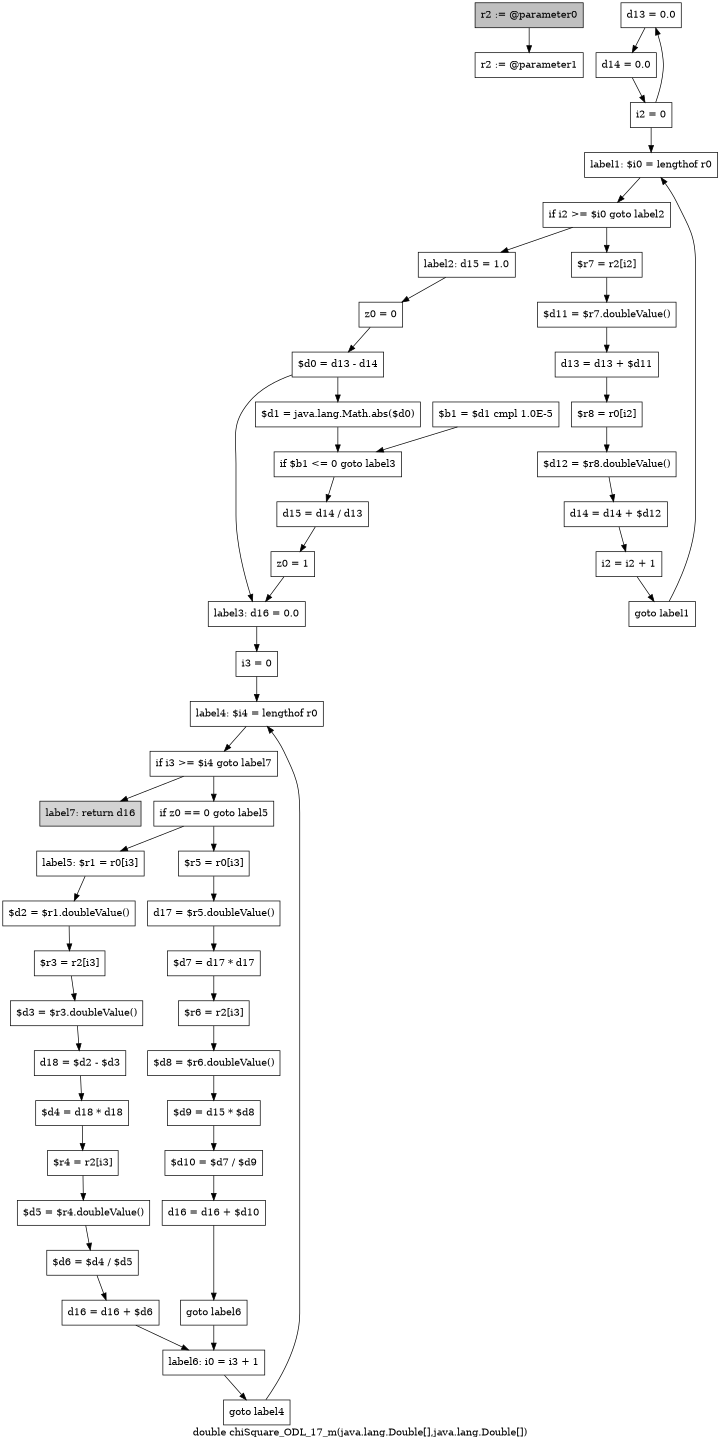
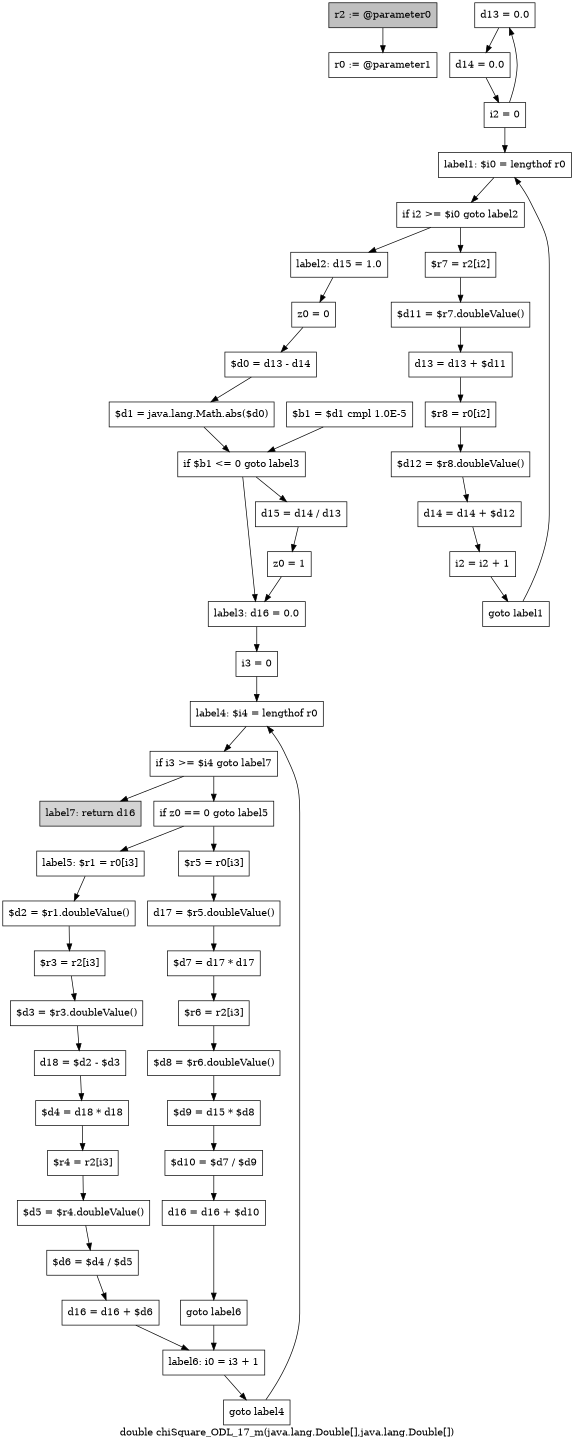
node "r2 := @parameter1": label "r2 := @parameter1" -> "r0 := @parameter1"
edge "$d0 = d13 - d14" -> "label3: d16 = 0.0": now "if $b1 <= 0 goto label3" -> "label3: d16 = 0.0"
